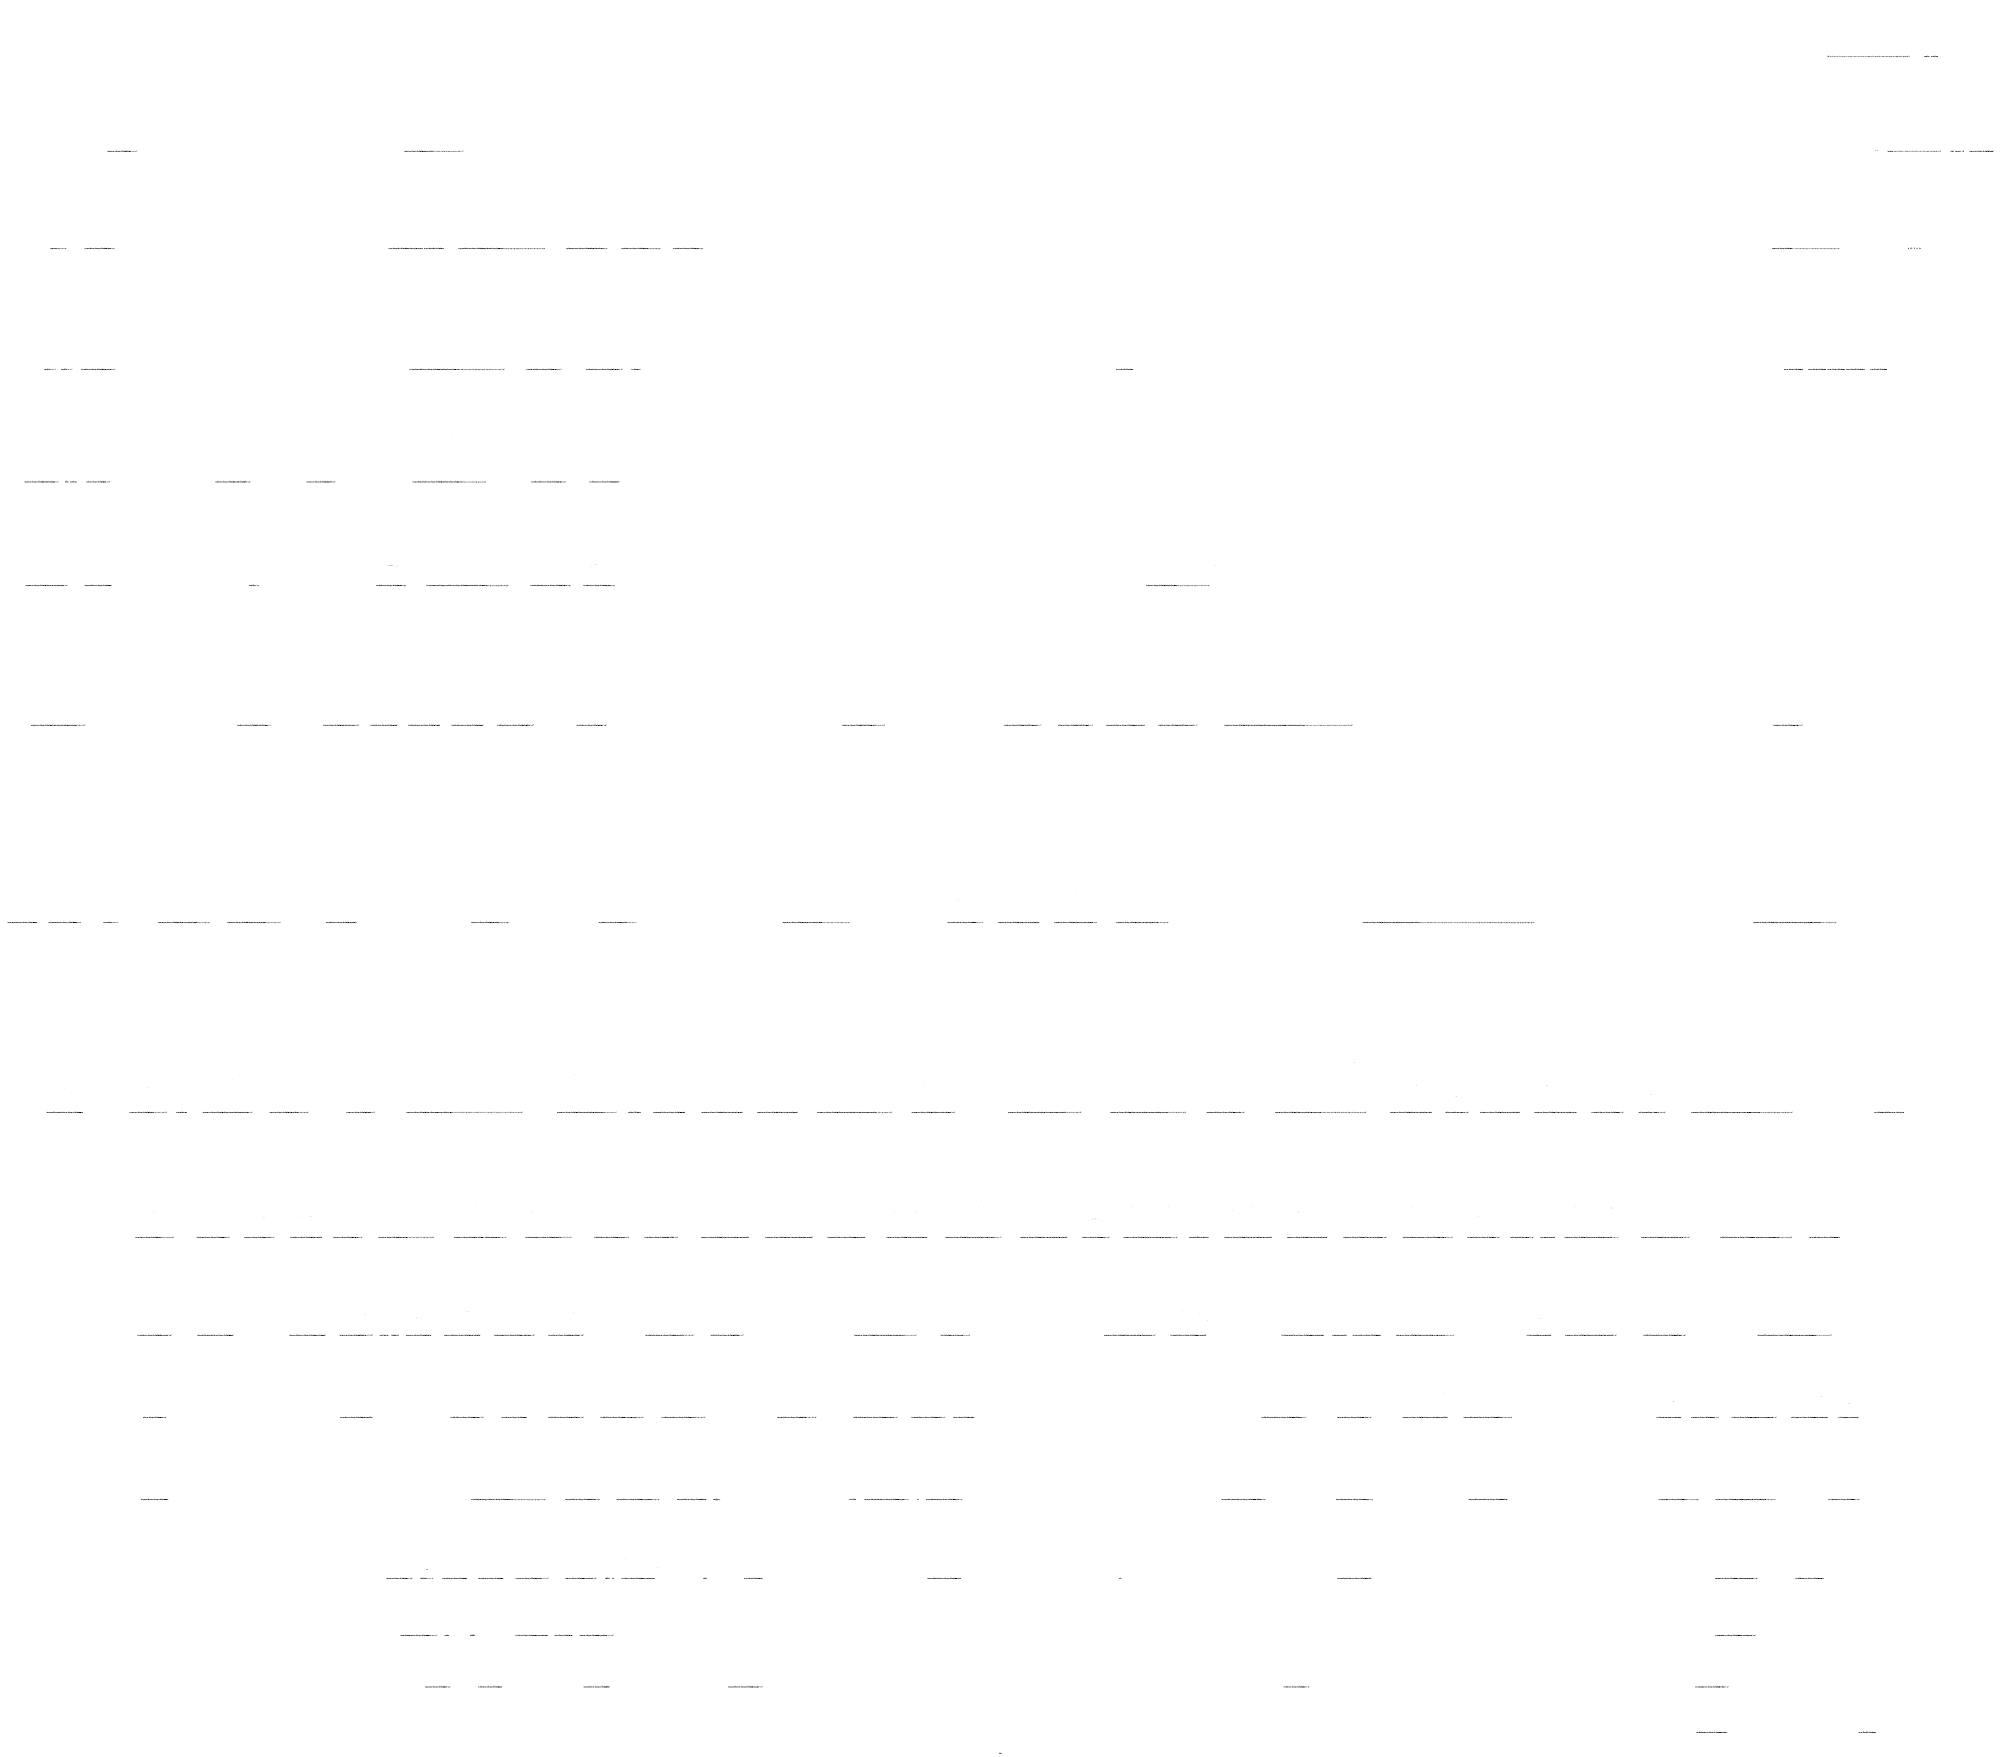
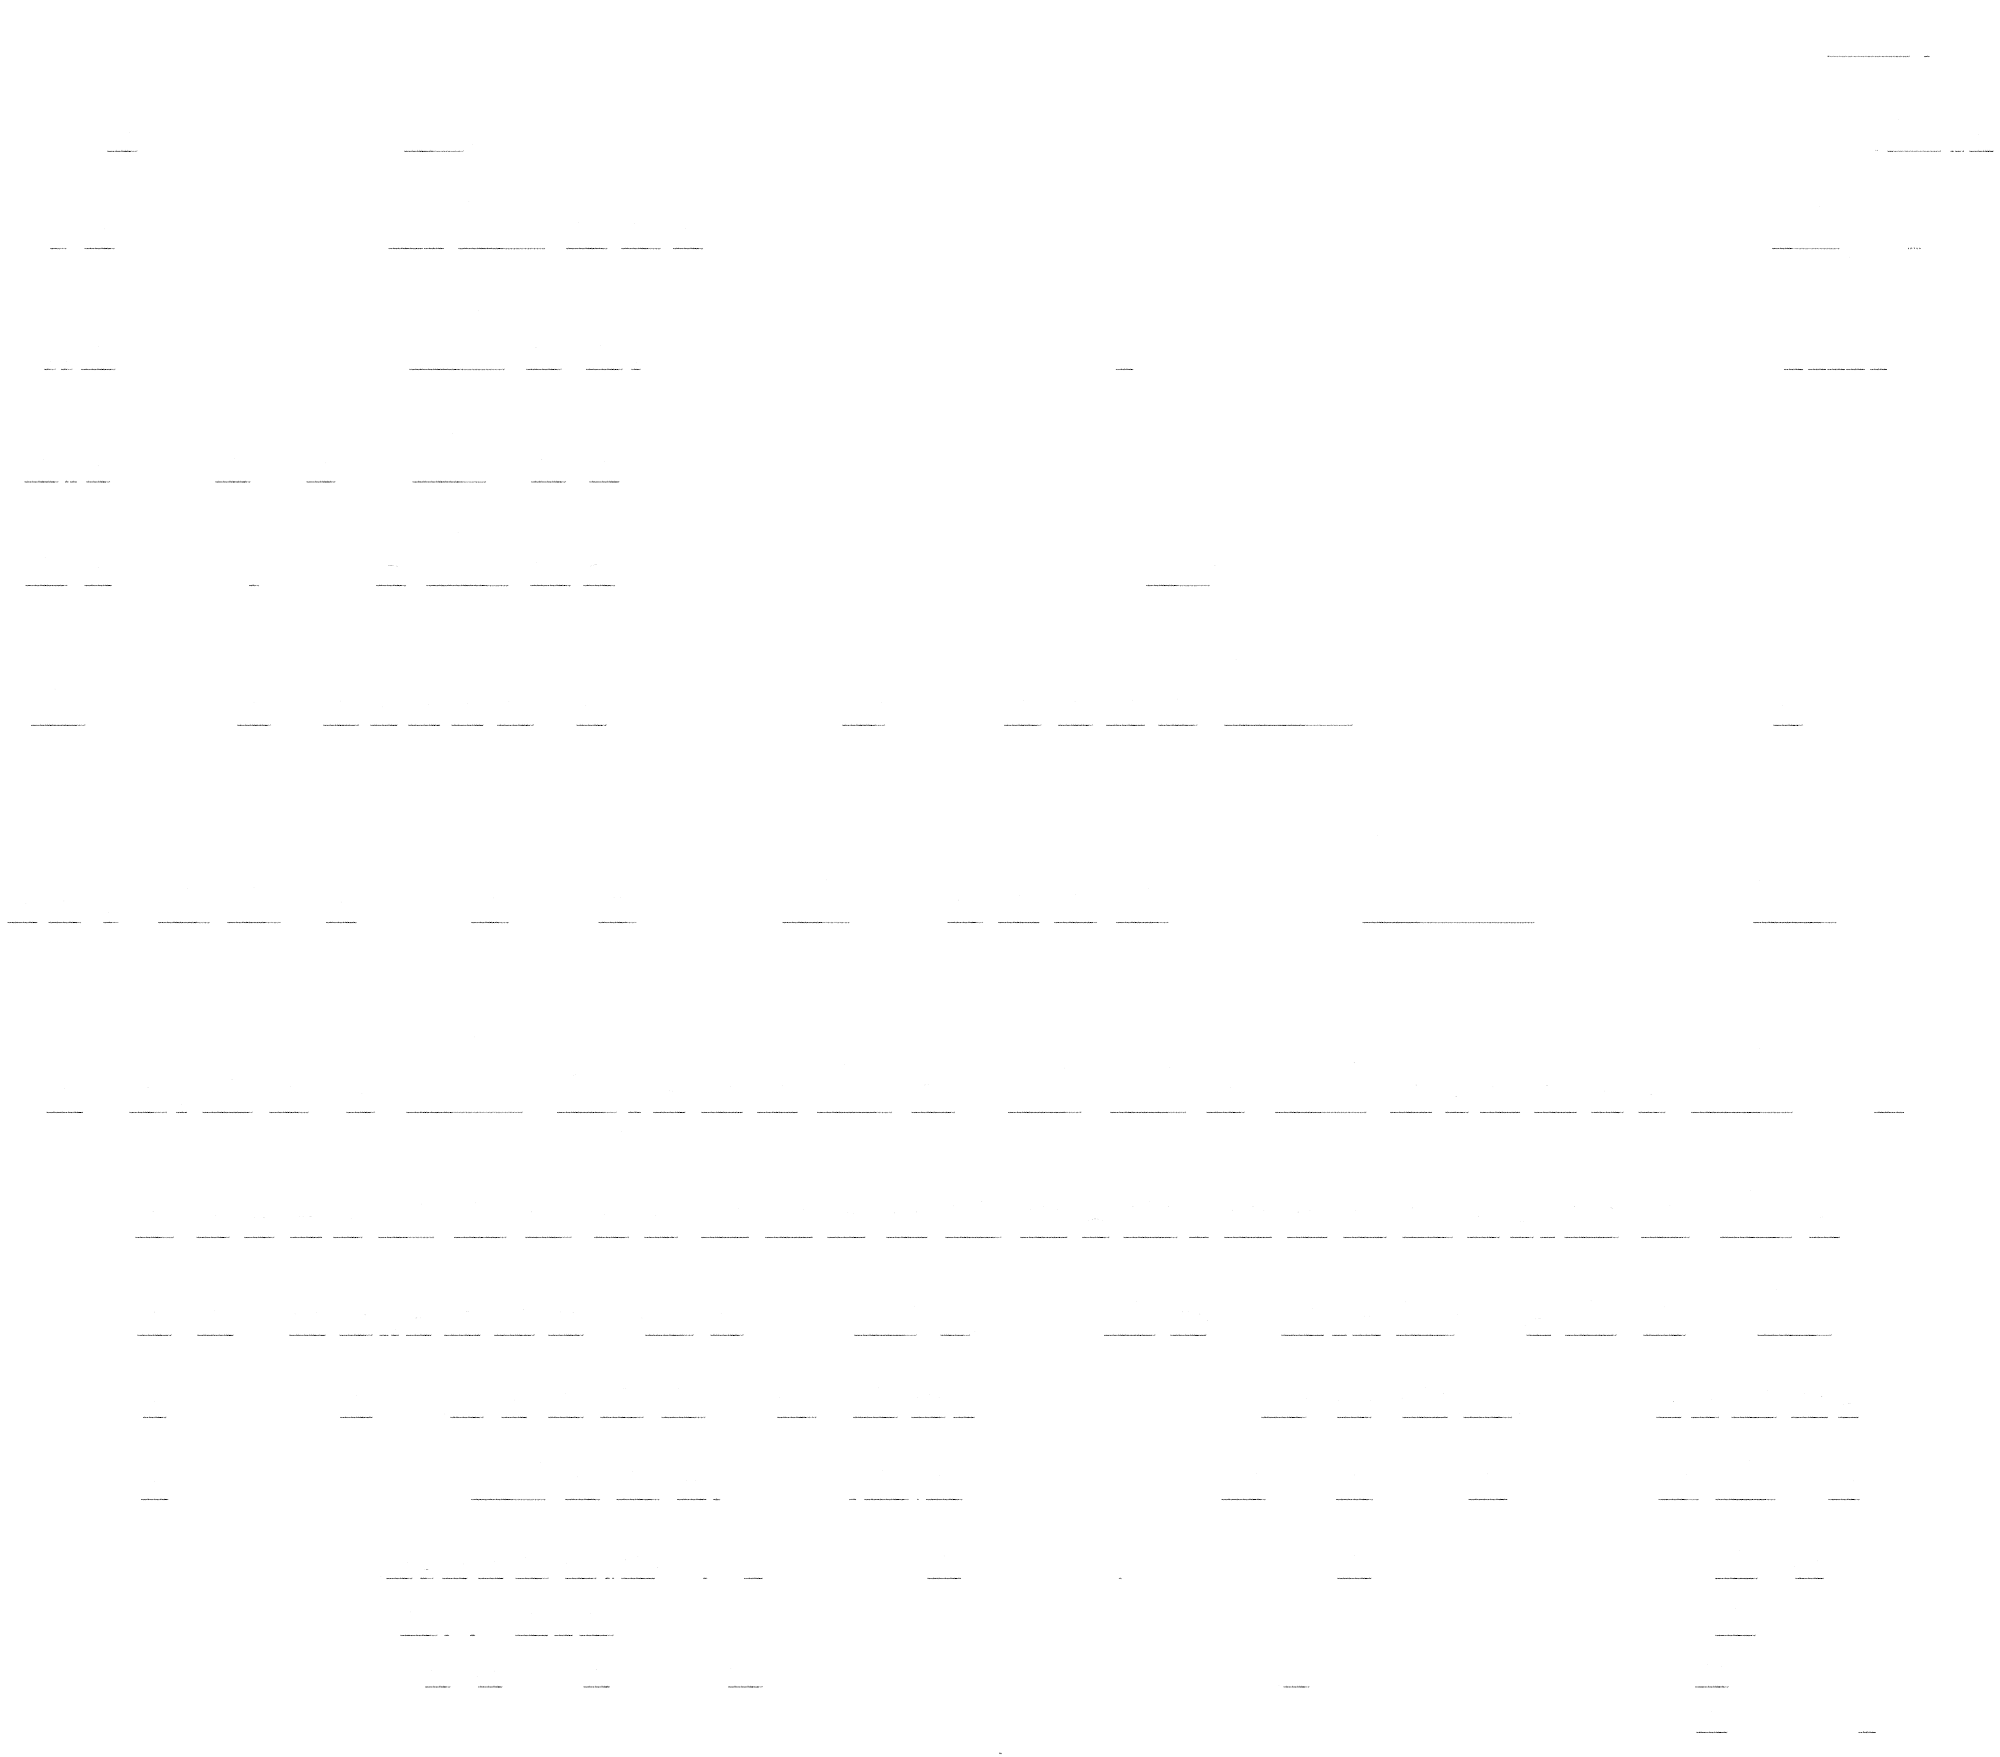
node "_ZNSt8ios_base4InitD1Ev": removed
